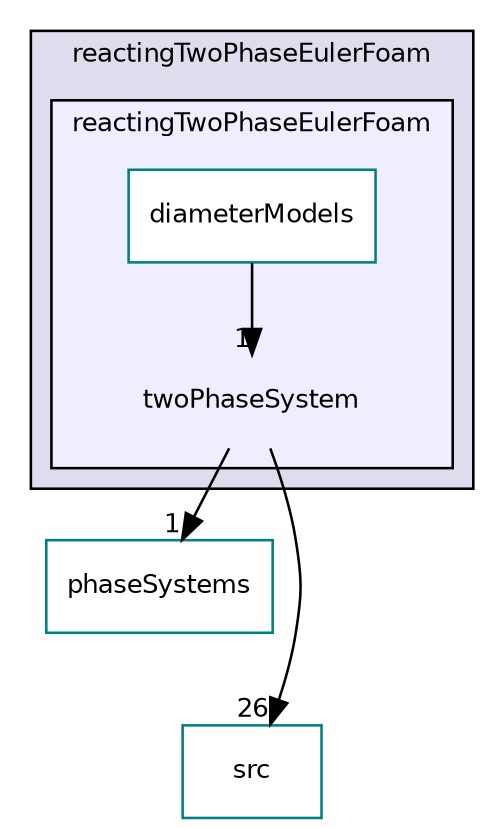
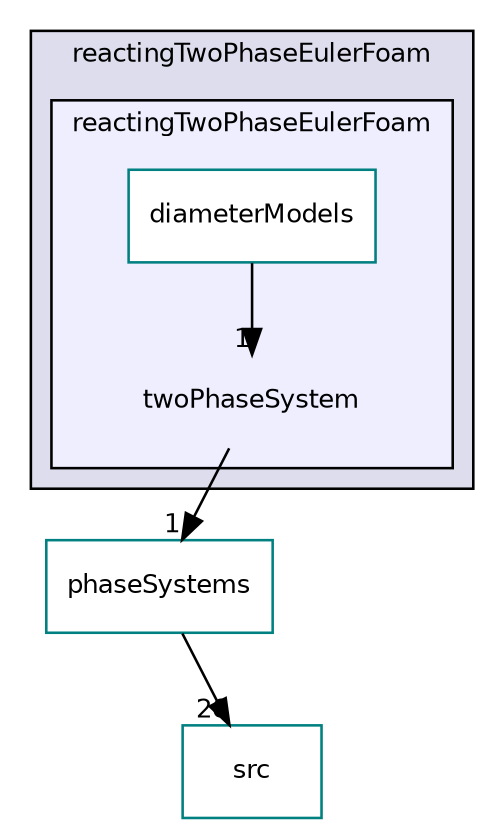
edge "twoPhaseSystem" -> "src": now "phaseSystems" -> "src"
